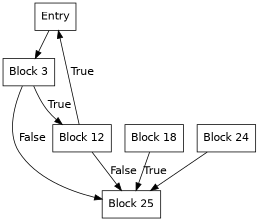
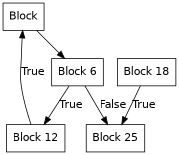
node "Entry": label "Entry" -> "Block"
node "Block 3": label "Block 3" -> "Block 6"
node "Block 24": removed
edge "Block 12" -> "Block 25": removed, label "False"
